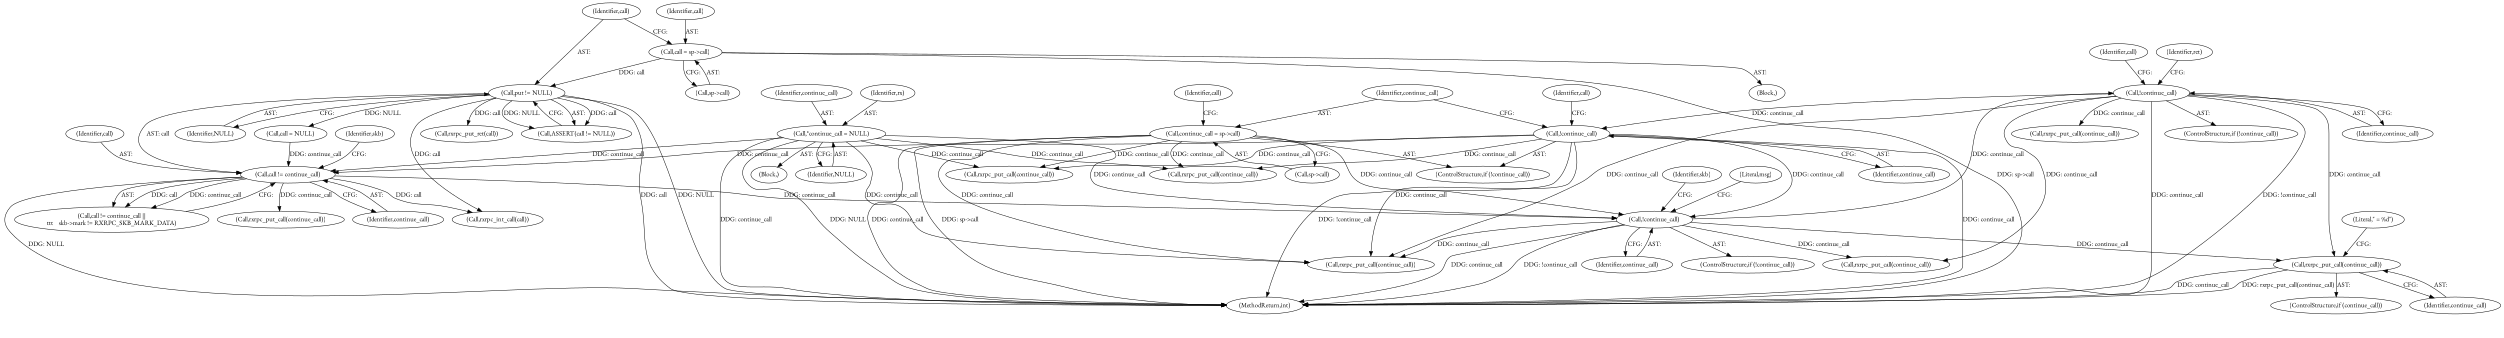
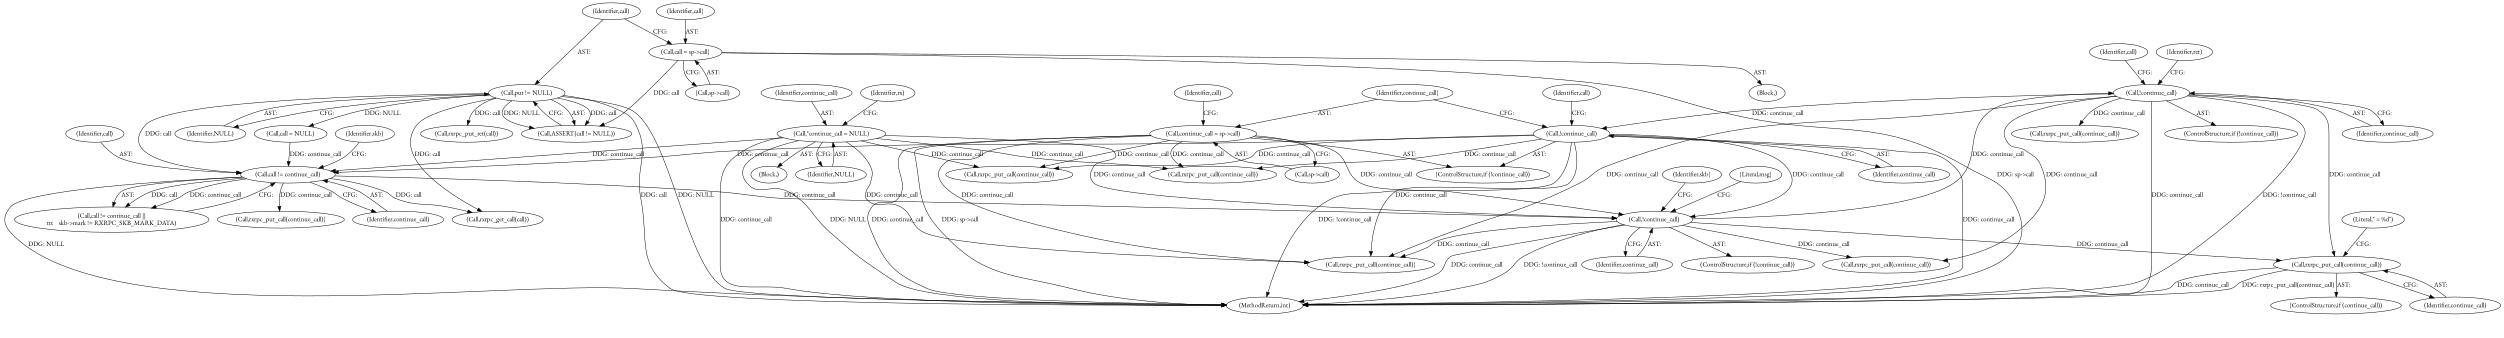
edge "(Call,call = sp->call)" -> "(Call,put != NULL)": now "(Call,call = sp->call)" -> "(Call,ASSERT(call != NULL))"
edge "(Identifier,rx)" -> "(Call,*continue_call = NULL)": label "AST: " -> "CFG: "
edge "(Call,put != NULL)" -> "(Call,call != continue_call)": label "AST: call" -> "DDG: call"
node "(Call,rxrpc_int_call(call))": label "(Call,rxrpc_int_call(call))" -> "(Call,rxrpc_get_call(call))"
